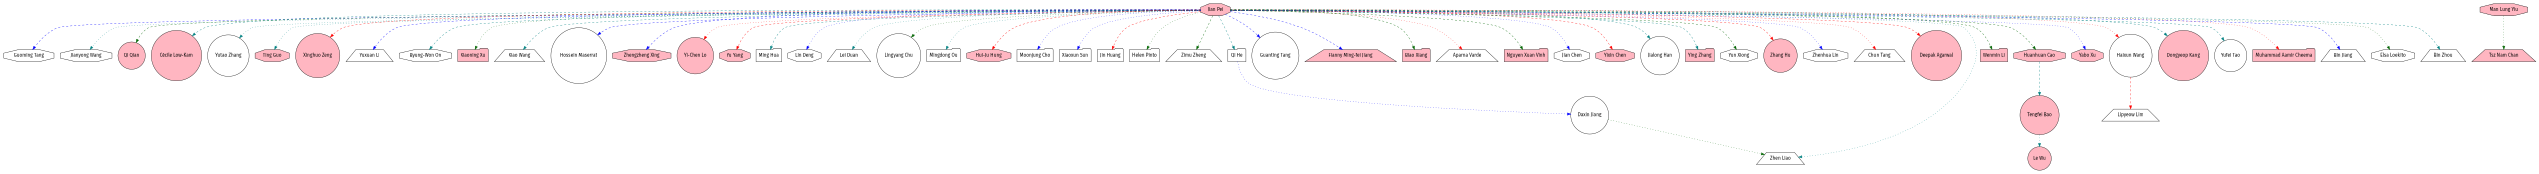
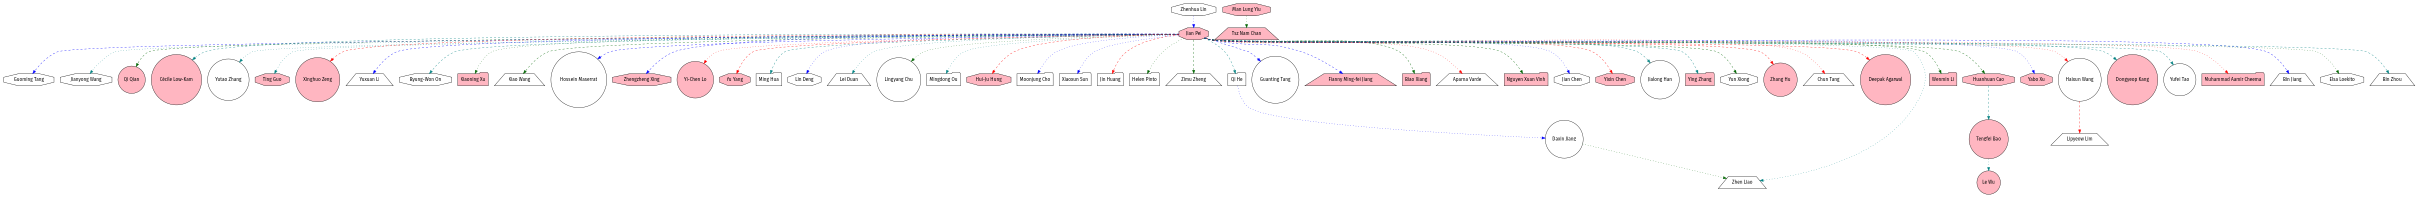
edge "Jian Pei" -> "Zhenhua Lin": reversed
edge "Jian Pei" -> "Xiao Wang": color teal -> darkgreen
